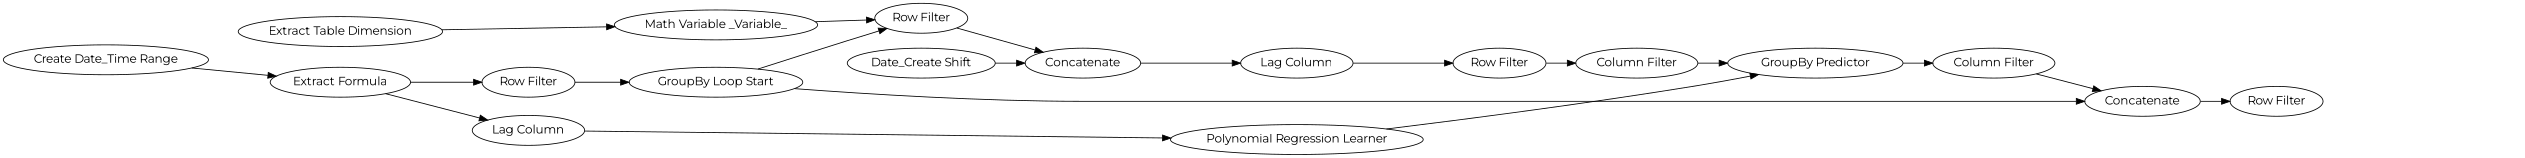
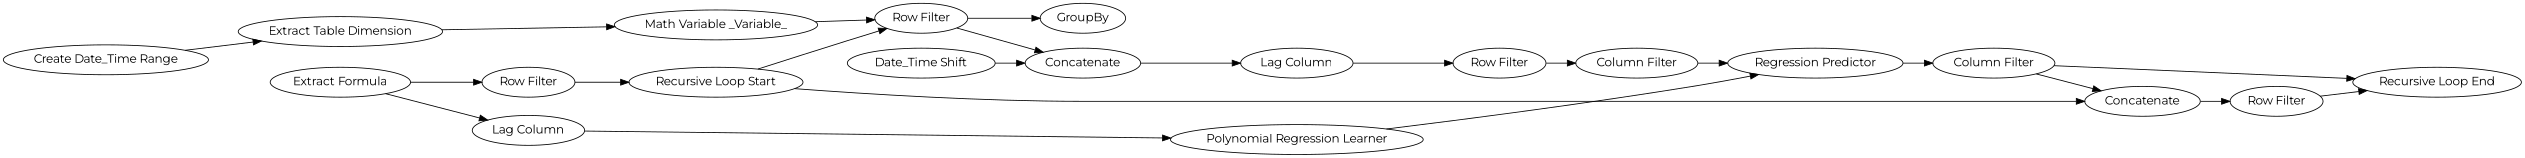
node "GroupBy": added
node "Date_Create Shift": label "Date_Create Shift" -> "Date_Time Shift"
node "GroupBy Predictor": label "GroupBy Predictor" -> "Regression Predictor"
edge "Create Date_Time Range" -> "Extract Formula": now "Create Date_Time Range" -> "Extract Table Dimension"
node "GroupBy Loop Start": label "GroupBy Loop Start" -> "Recursive Loop Start"
node "Recursive Loop End": added
